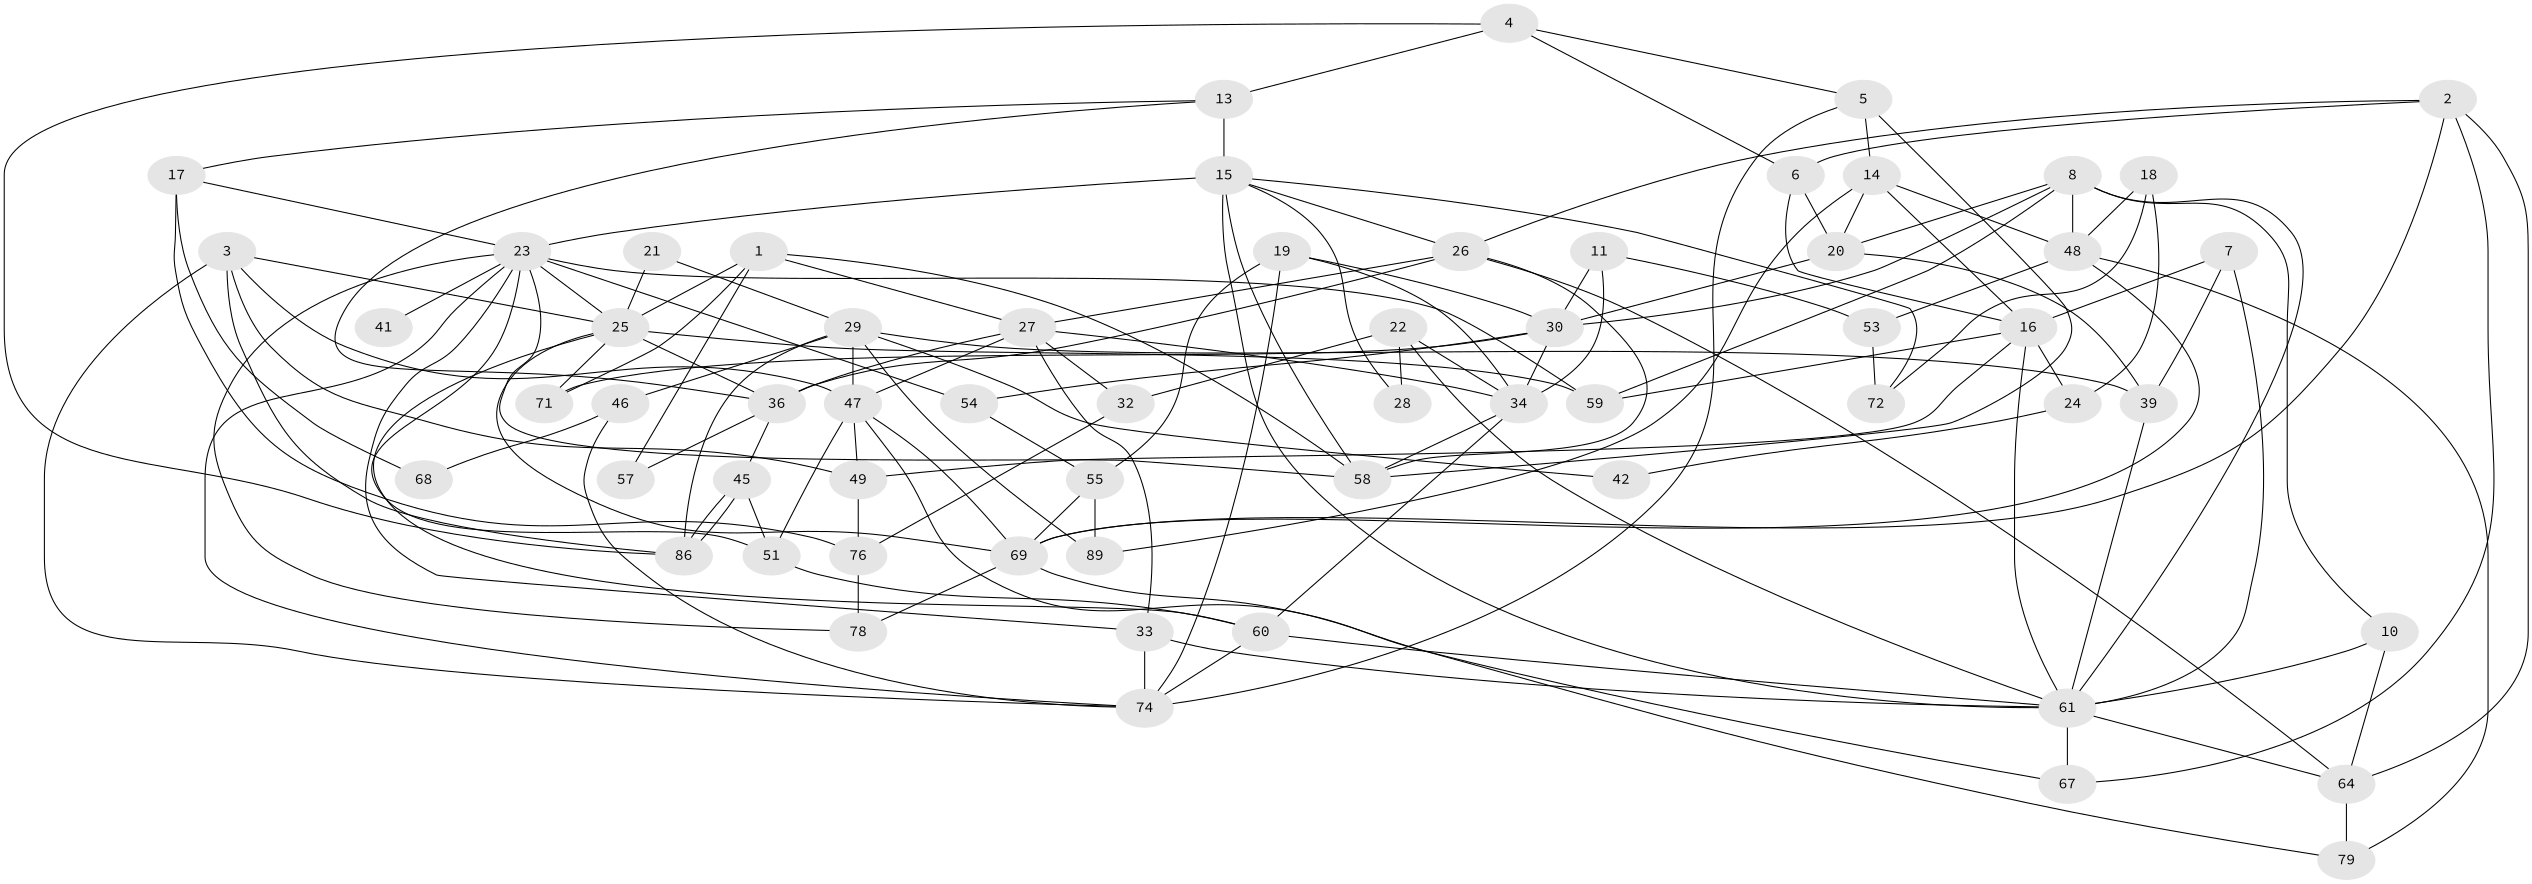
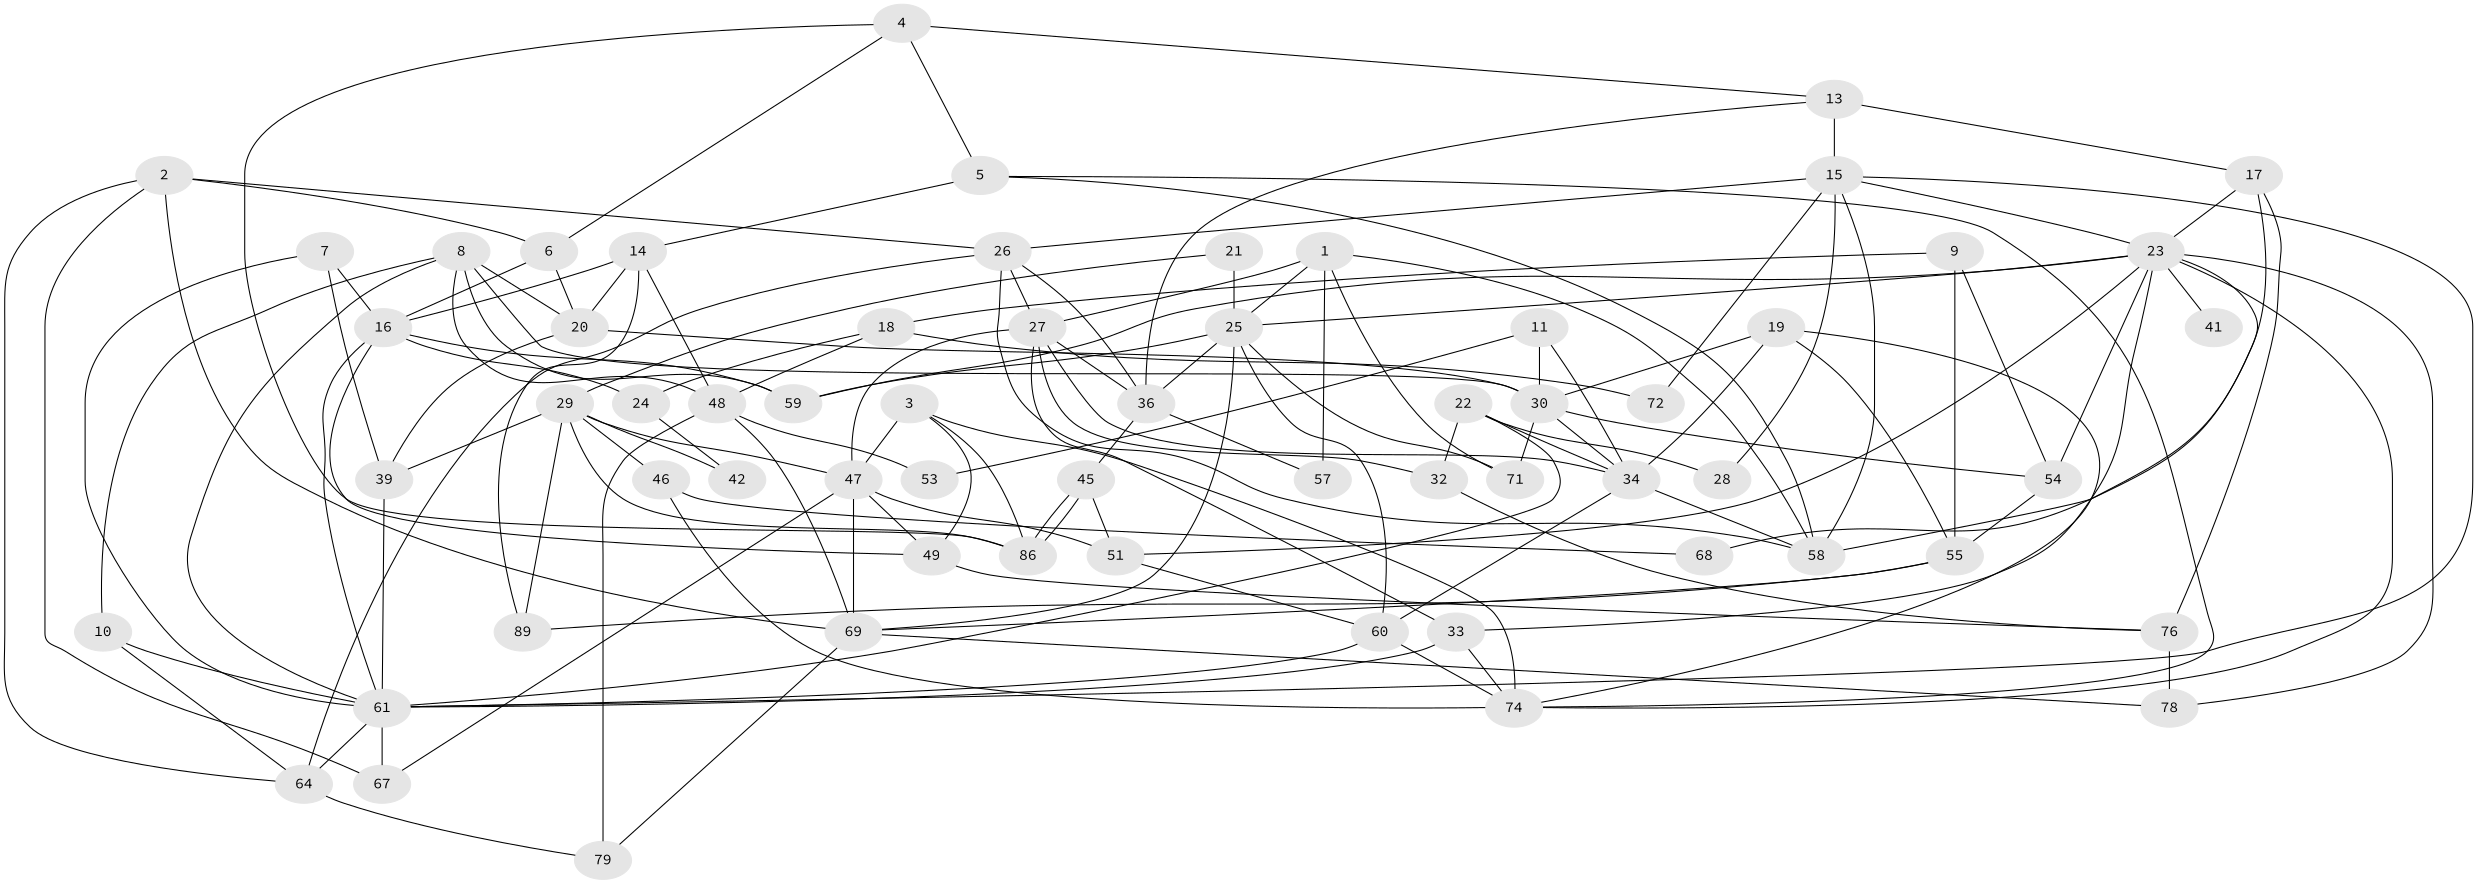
node "9": added
edge "3" -- "25": removed
edge "53" -- "72": removed
